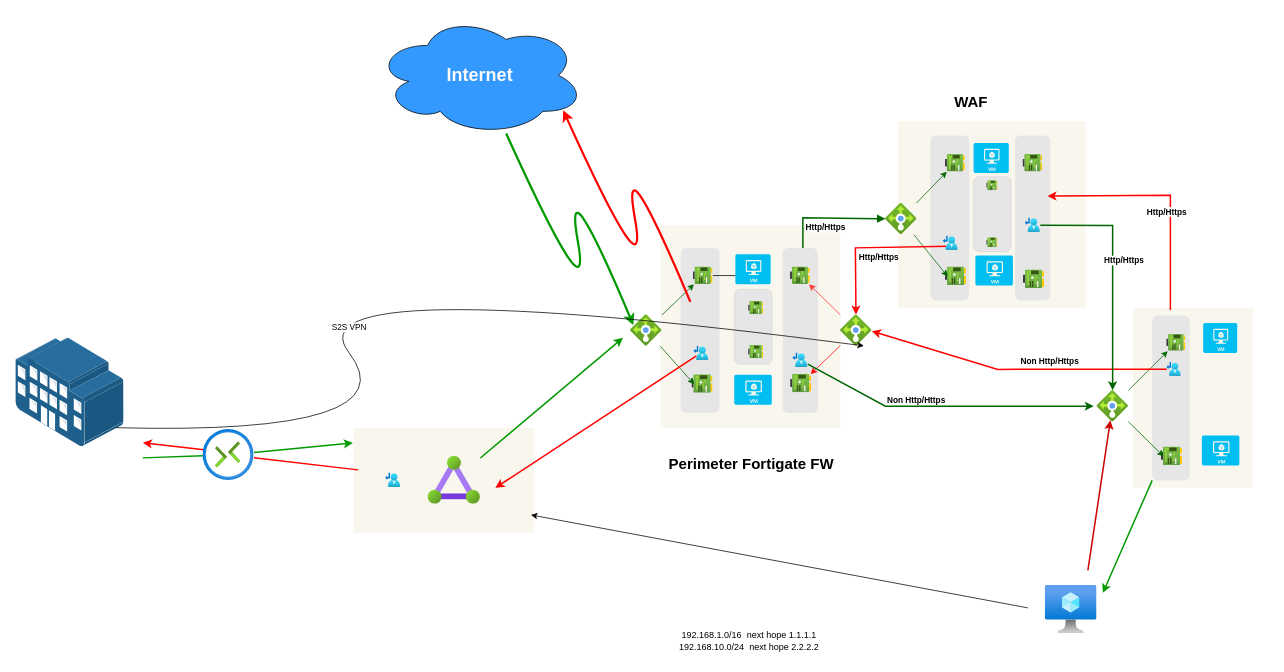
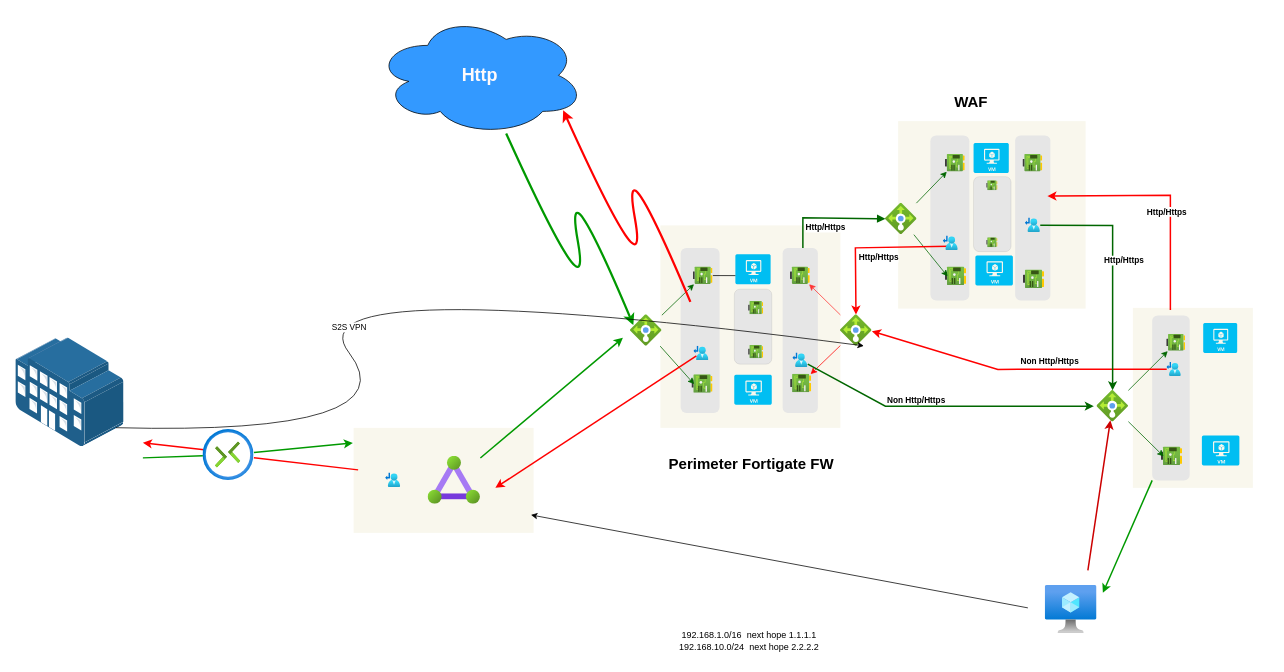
node "Internet": label "Internet" -> "Http"
